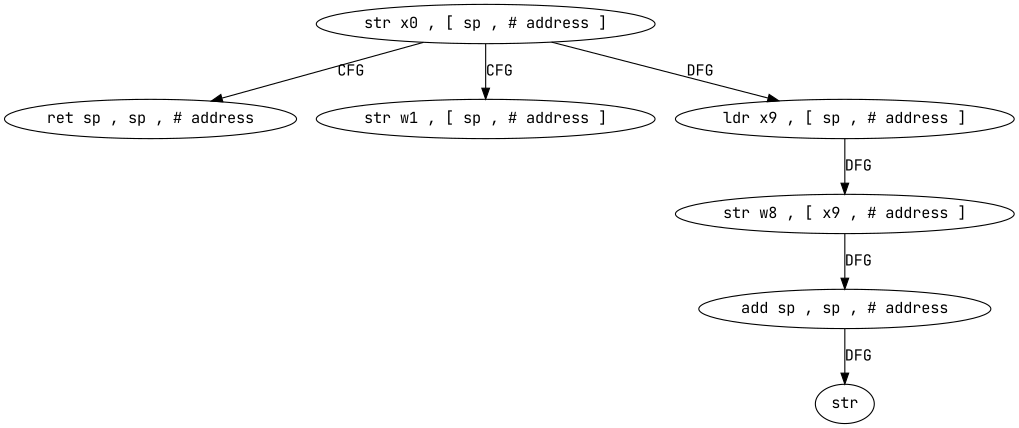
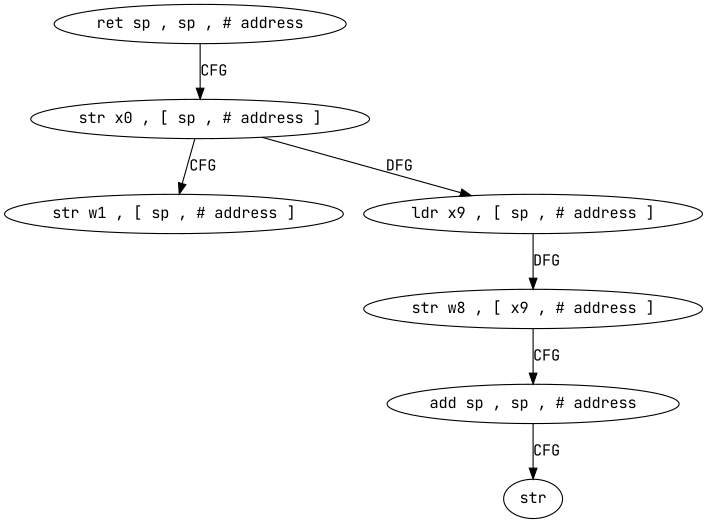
edge "str x0 , [ sp , # address ]" -> "ret sp , sp , # address": reversed
edge "str w8 , [ x9 , # address ]" -> "add sp , sp , # address": label "DFG" -> "CFG"
edge "add sp , sp , # address" -> "str": label "DFG" -> "CFG"
